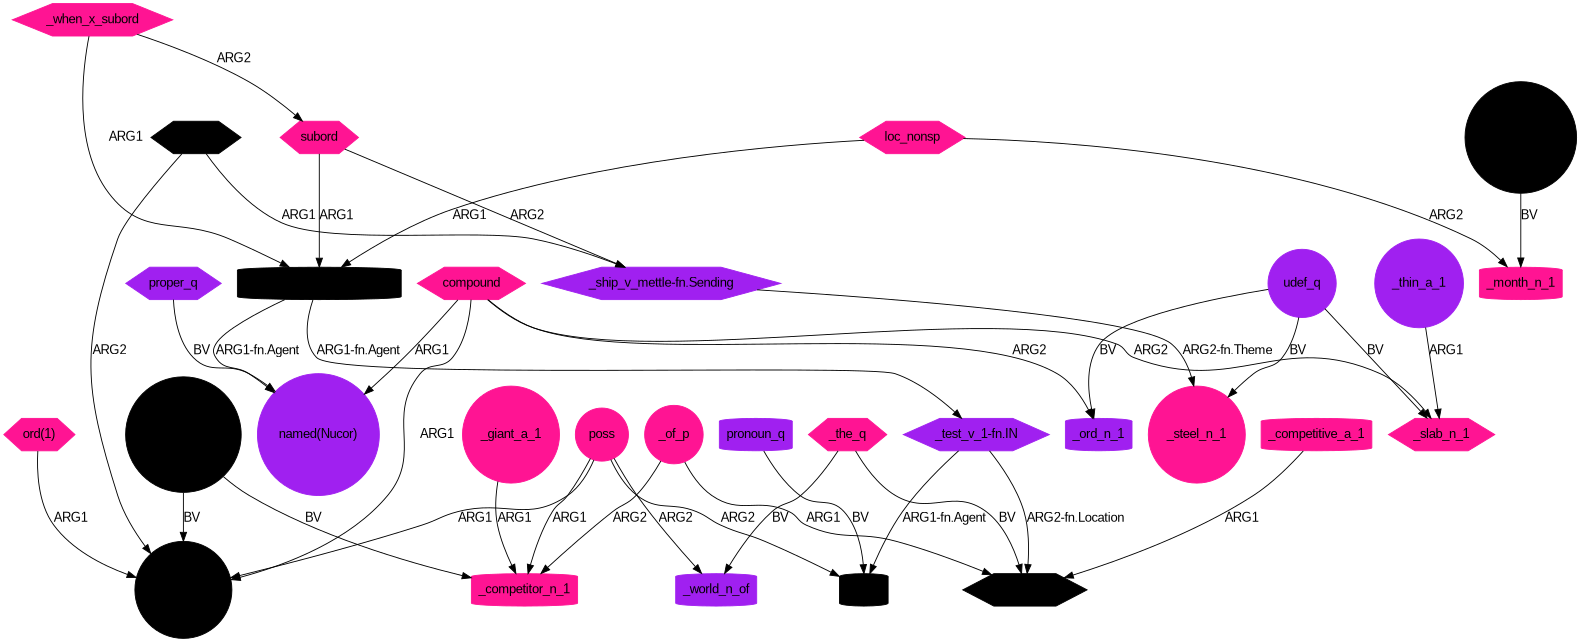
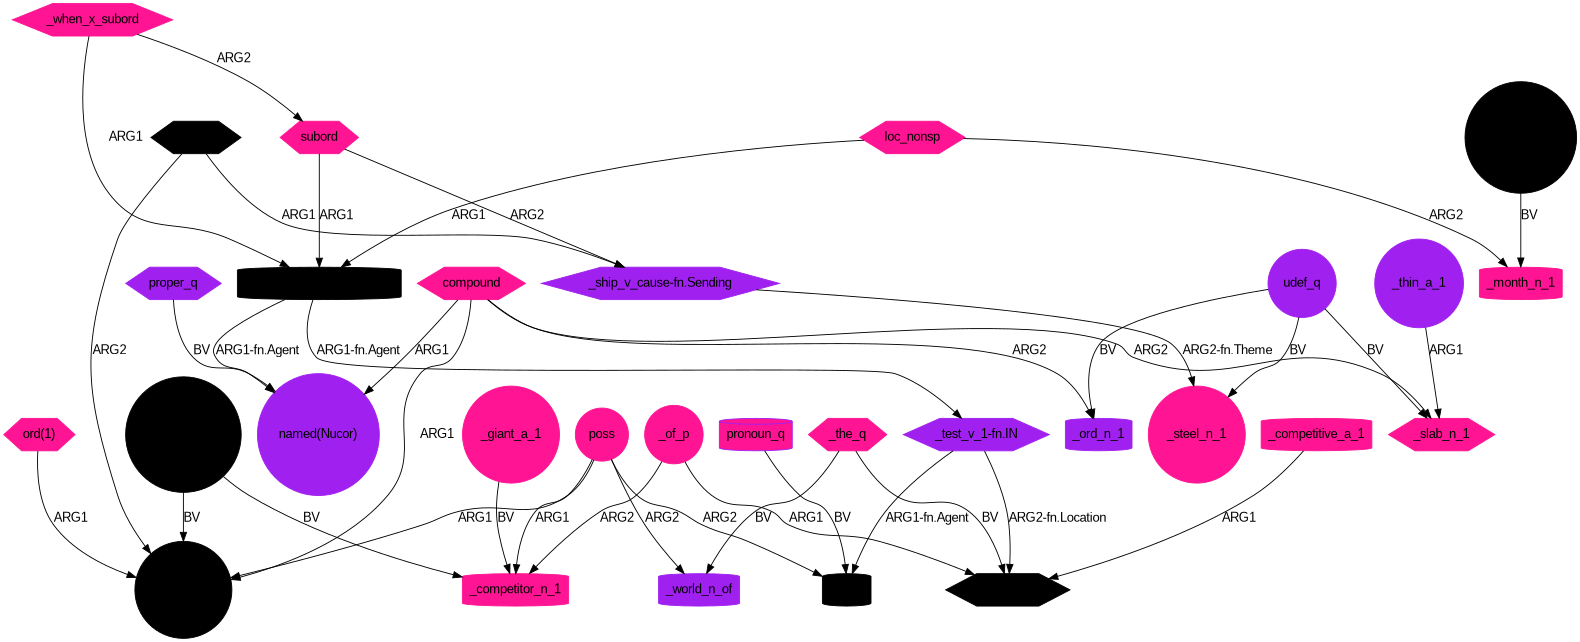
node "_ship_v_mettle-fn.Sending": label "_ship_v_mettle-fn.Sending" -> "_ship_v_cause-fn.Sending"
node "pronoun_q": fillcolor purple -> deeppink
edge "_giant_a_1" -> "_competitor_n_1": label "ARG1" -> "BV"
